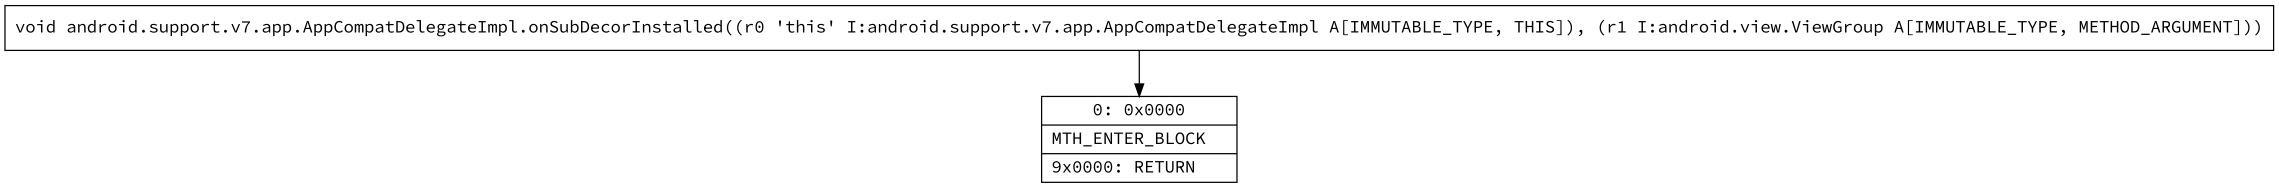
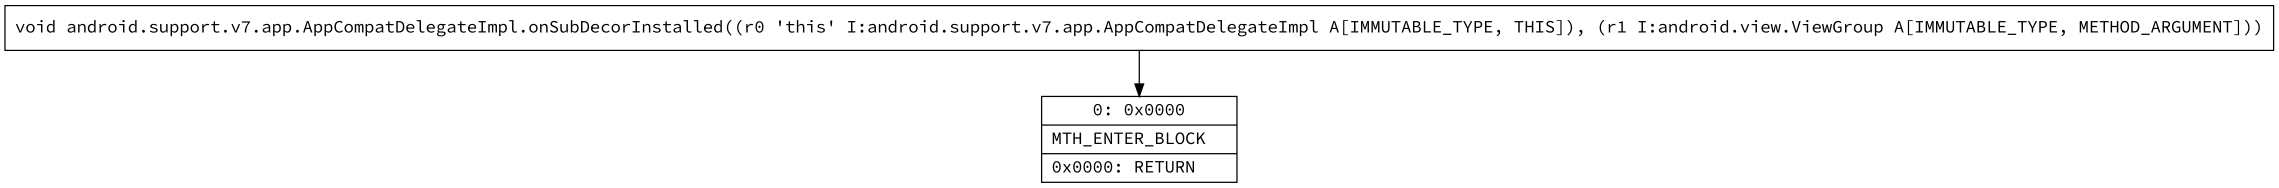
node "0: 0x0000": text "9x0000: RETURN" -> "0x0000: RETURN"
